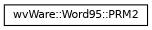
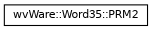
node "wvWare::Word95::PRM2": label "wvWare::Word95::PRM2" -> "wvWare::Word35::PRM2"
